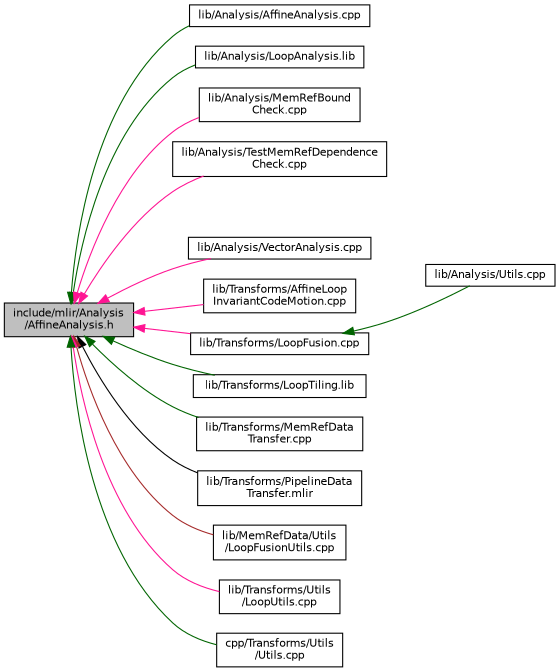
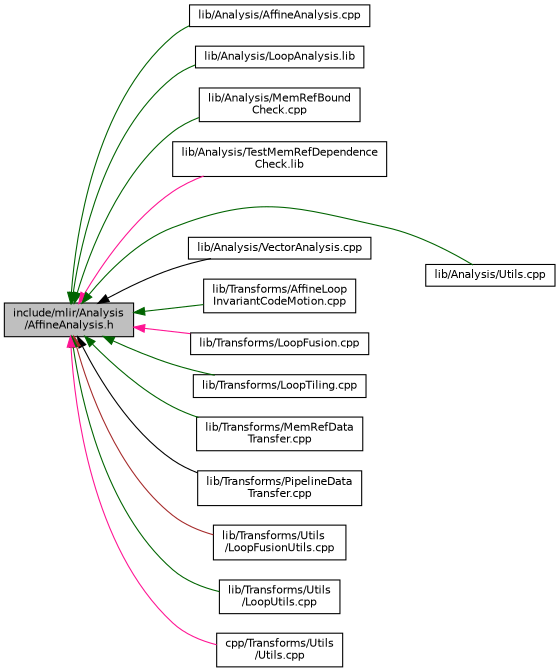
node "lib/Analysis/TestMemRefDependence Check.cpp": label "lib/Analysis/TestMemRefDependence Check.cpp" -> "lib/Analysis/TestMemRefDependence Check.lib"
edge "lib/Analysis/MemRefBound Check.cpp" -> "include/mlir/Analysis /AffineAnalysis.h": color deeppink -> darkgreen
edge "lib/Analysis/VectorAnalysis.cpp" -> "include/mlir/Analysis /AffineAnalysis.h": color deeppink -> black
edge "lib/Transforms/AffineLoop InvariantCodeMotion.cpp" -> "include/mlir/Analysis /AffineAnalysis.h": color deeppink -> darkgreen
edge "lib/Analysis/Utils.cpp" -> "lib/Transforms/LoopFusion.cpp": now "lib/Analysis/Utils.cpp" -> "include/mlir/Analysis /AffineAnalysis.h"
node "lib/Transforms/LoopTiling.lib": label "lib/Transforms/LoopTiling.lib" -> "lib/Transforms/LoopTiling.cpp"
node "lib/Transforms/PipelineData Transfer.mlir": label "lib/Transforms/PipelineData Transfer.mlir" -> "lib/Transforms/PipelineData Transfer.cpp"
edge "lib/Transforms/Utils /LoopUtils.cpp" -> "include/mlir/Analysis /AffineAnalysis.h": color deeppink -> darkgreen
edge "cpp/Transforms/Utils /Utils.cpp" -> "include/mlir/Analysis /AffineAnalysis.h": color darkgreen -> deeppink
node "lib/MemRefData/Utils /LoopFusionUtils.cpp": label "lib/MemRefData/Utils /LoopFusionUtils.cpp" -> "lib/Transforms/Utils /LoopFusionUtils.cpp"
